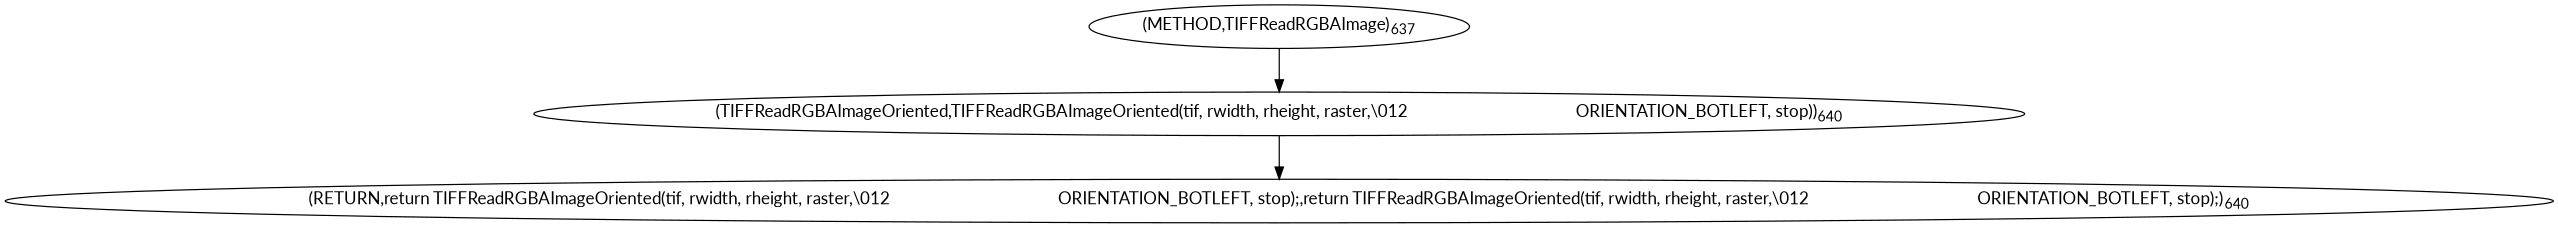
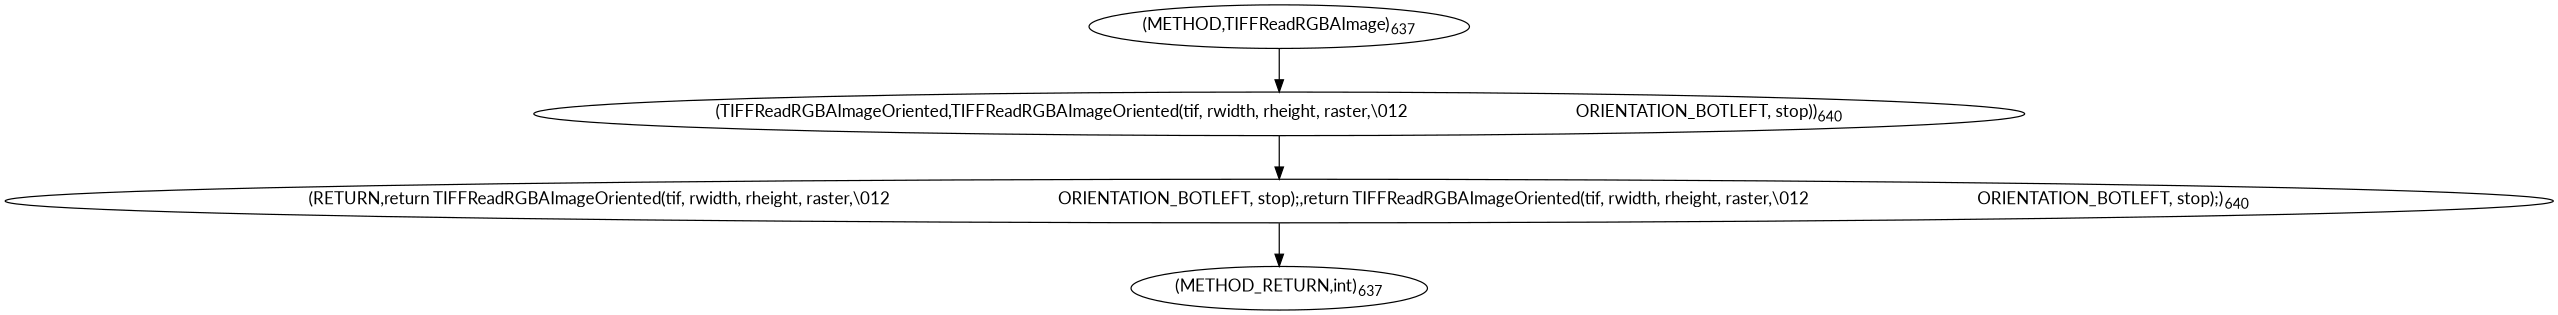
node "(METHOD_RETURN,int)": added
